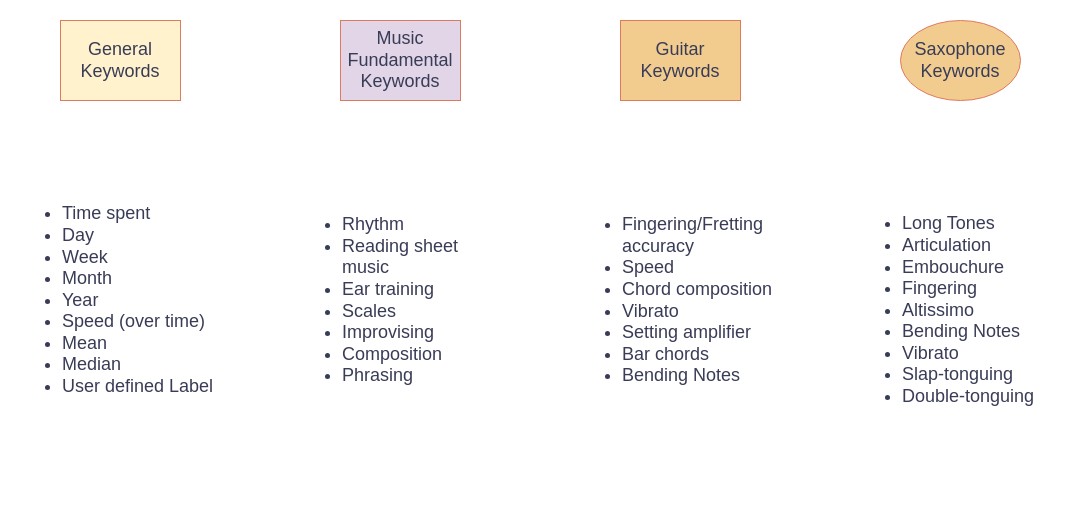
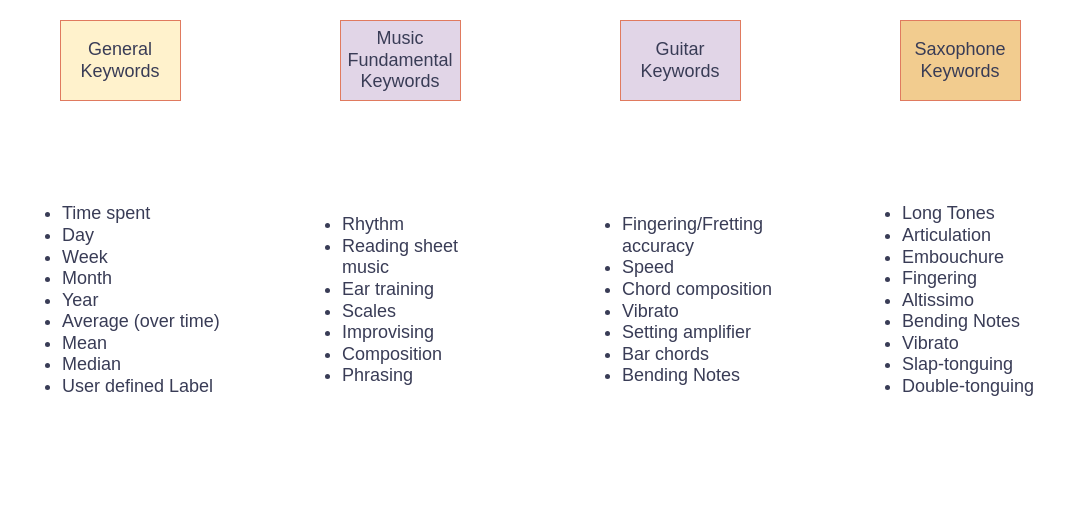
node "Guitar Keywords": fillcolor #f2cc8f -> #e1d5e7
node "Saxophone Keywords": shape ellipse -> rectangle
node "Time spent Day Week Month Year Speed (over time) Mean Median User defined Label": label "Time spent Day Week Month Year Speed (over time) Mean Median User defined Label" -> "Time spent Day Week Month Year Average (over time) Mean Median User defined Label"
node "Long Tones Articulation Embouchure Fingering Altissimo Bending Notes Vibrato Slap-tonguing Double-tonguing": moved (961, 311) -> (961, 301)
